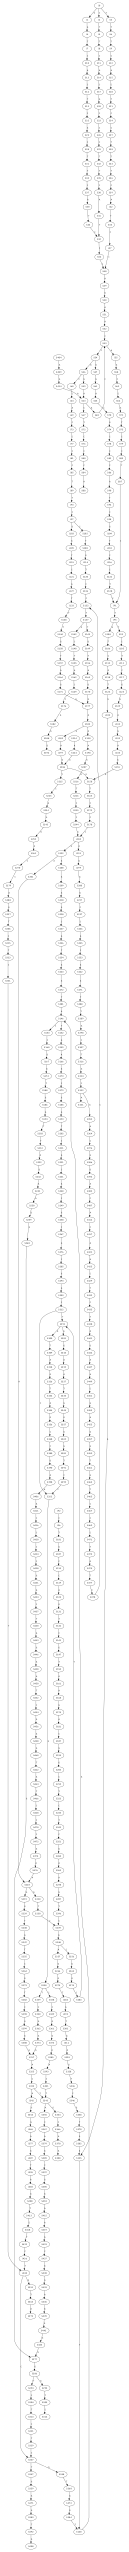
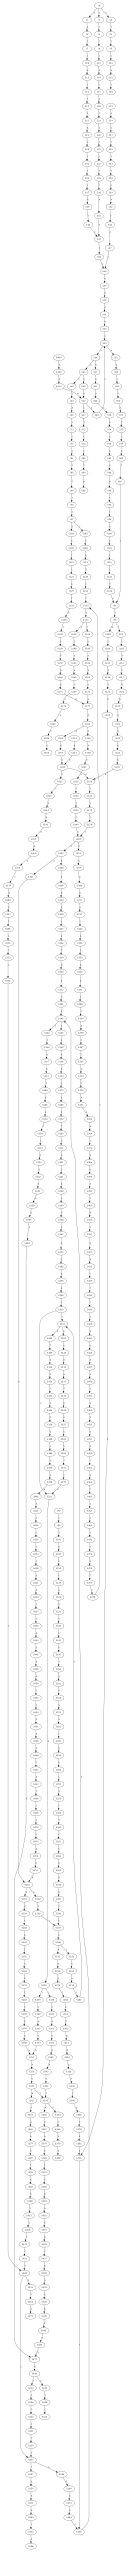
edge "S18" -> "S21": removed, label "T"
edge "S332" -> "S352": now "S341" -> "S352"
